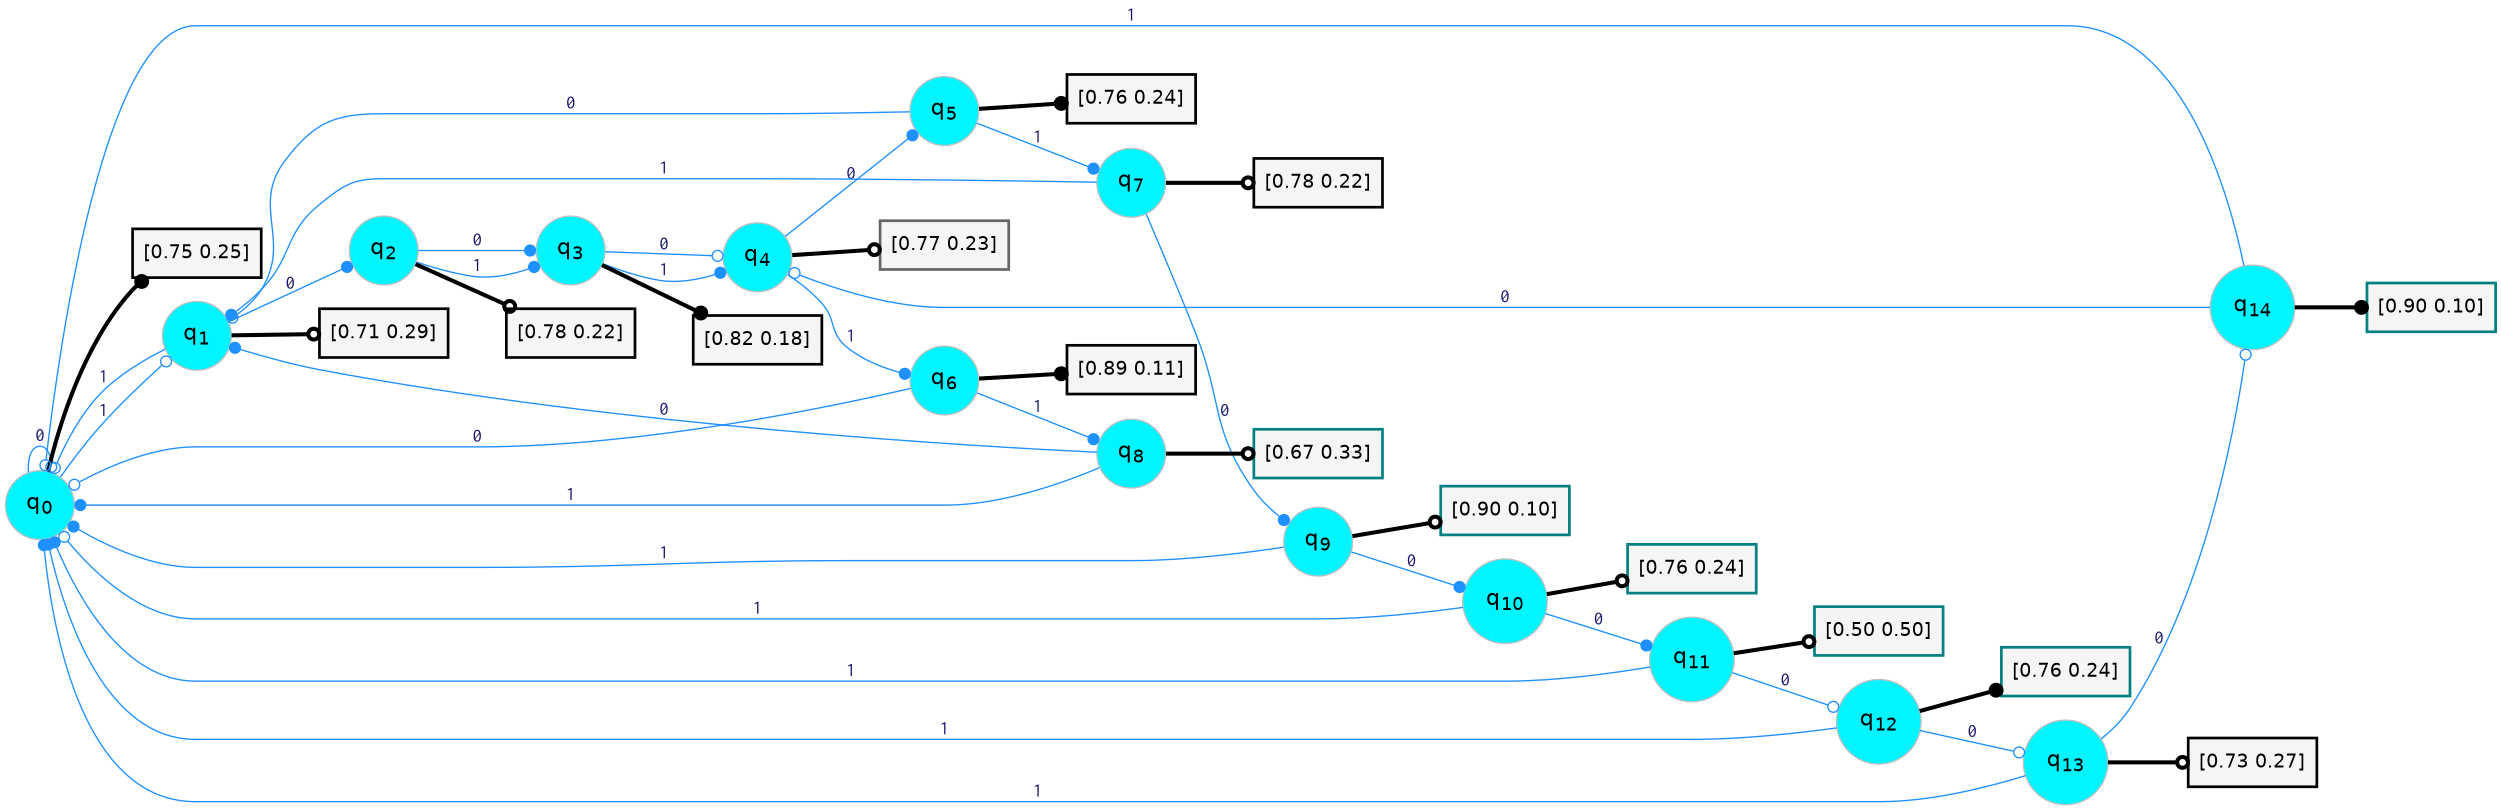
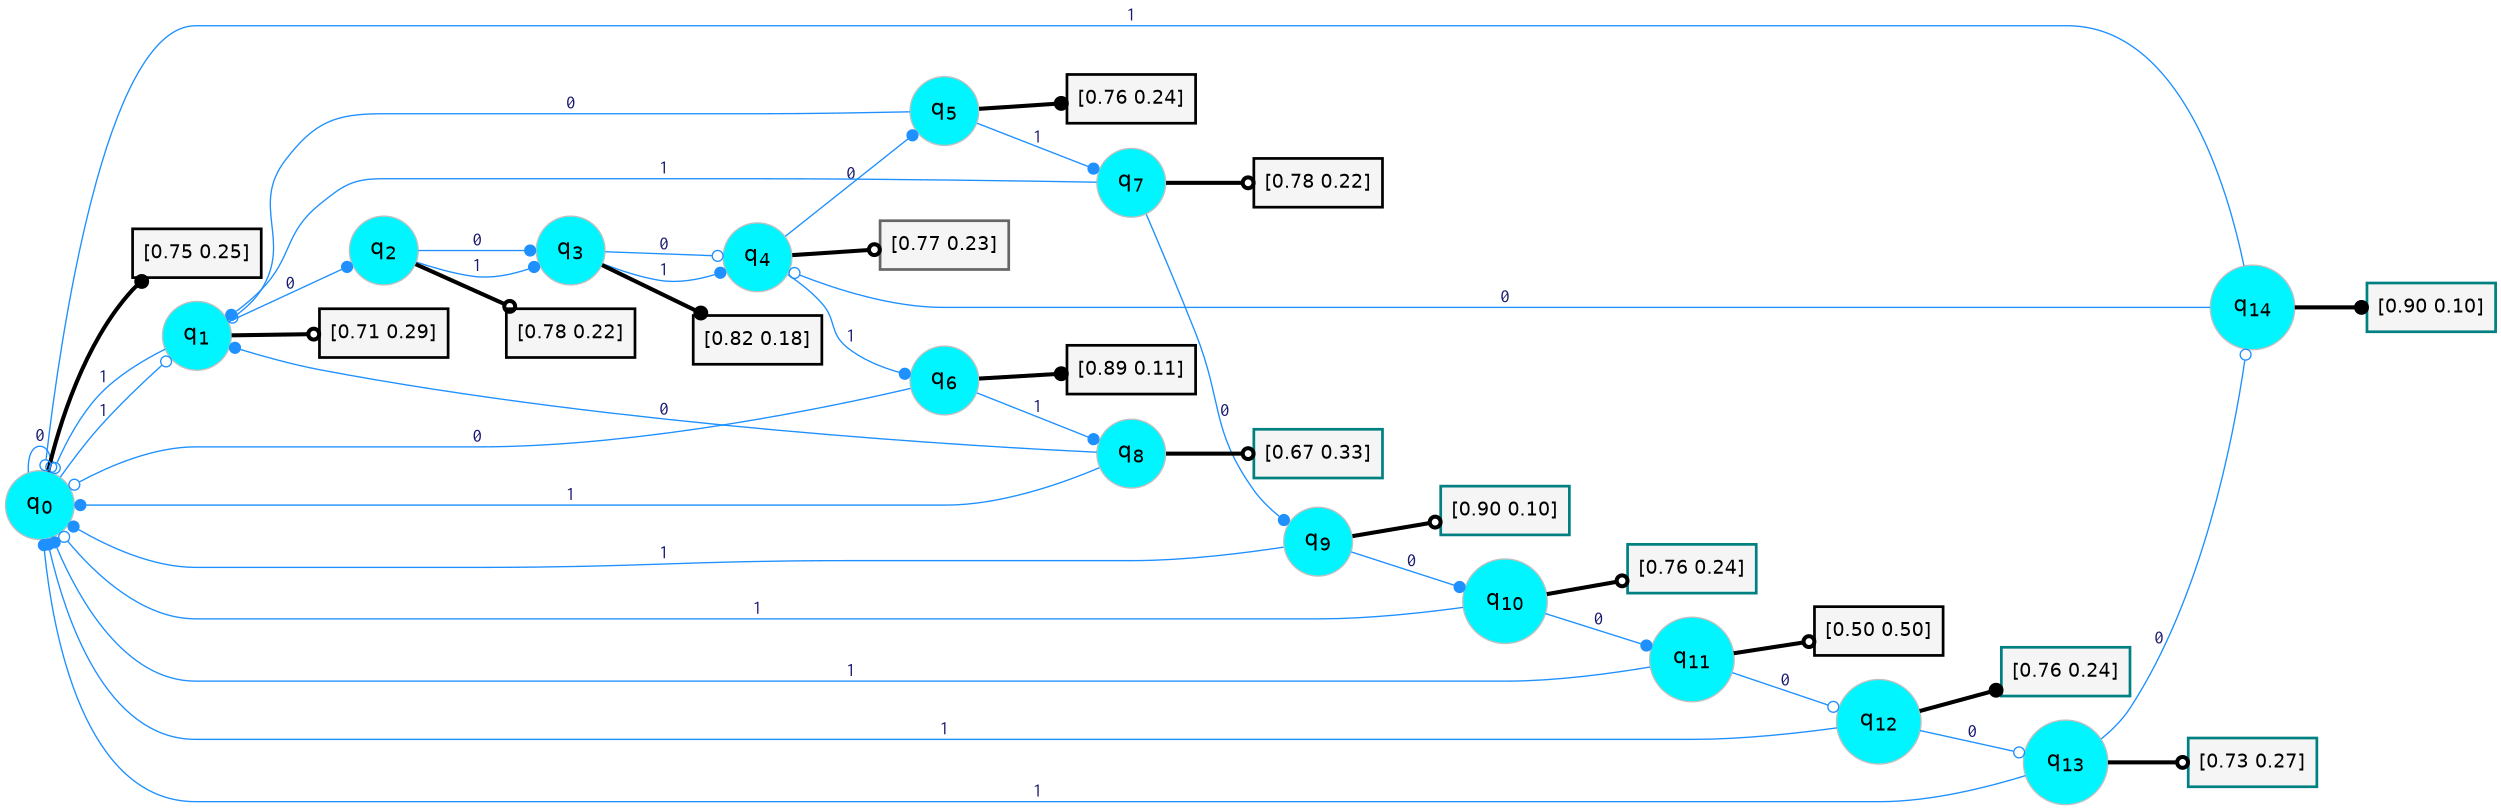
node "[0.50 0.50]": color teal -> black
node "[0.73 0.27]": color black -> teal
